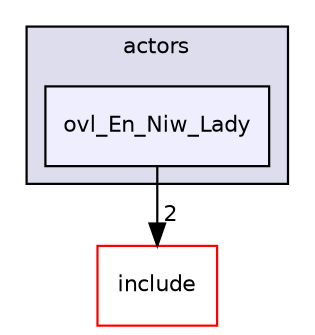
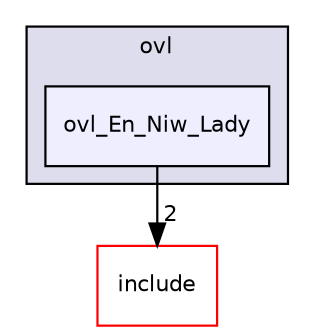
cluster "actors": label "actors" -> "ovl"
